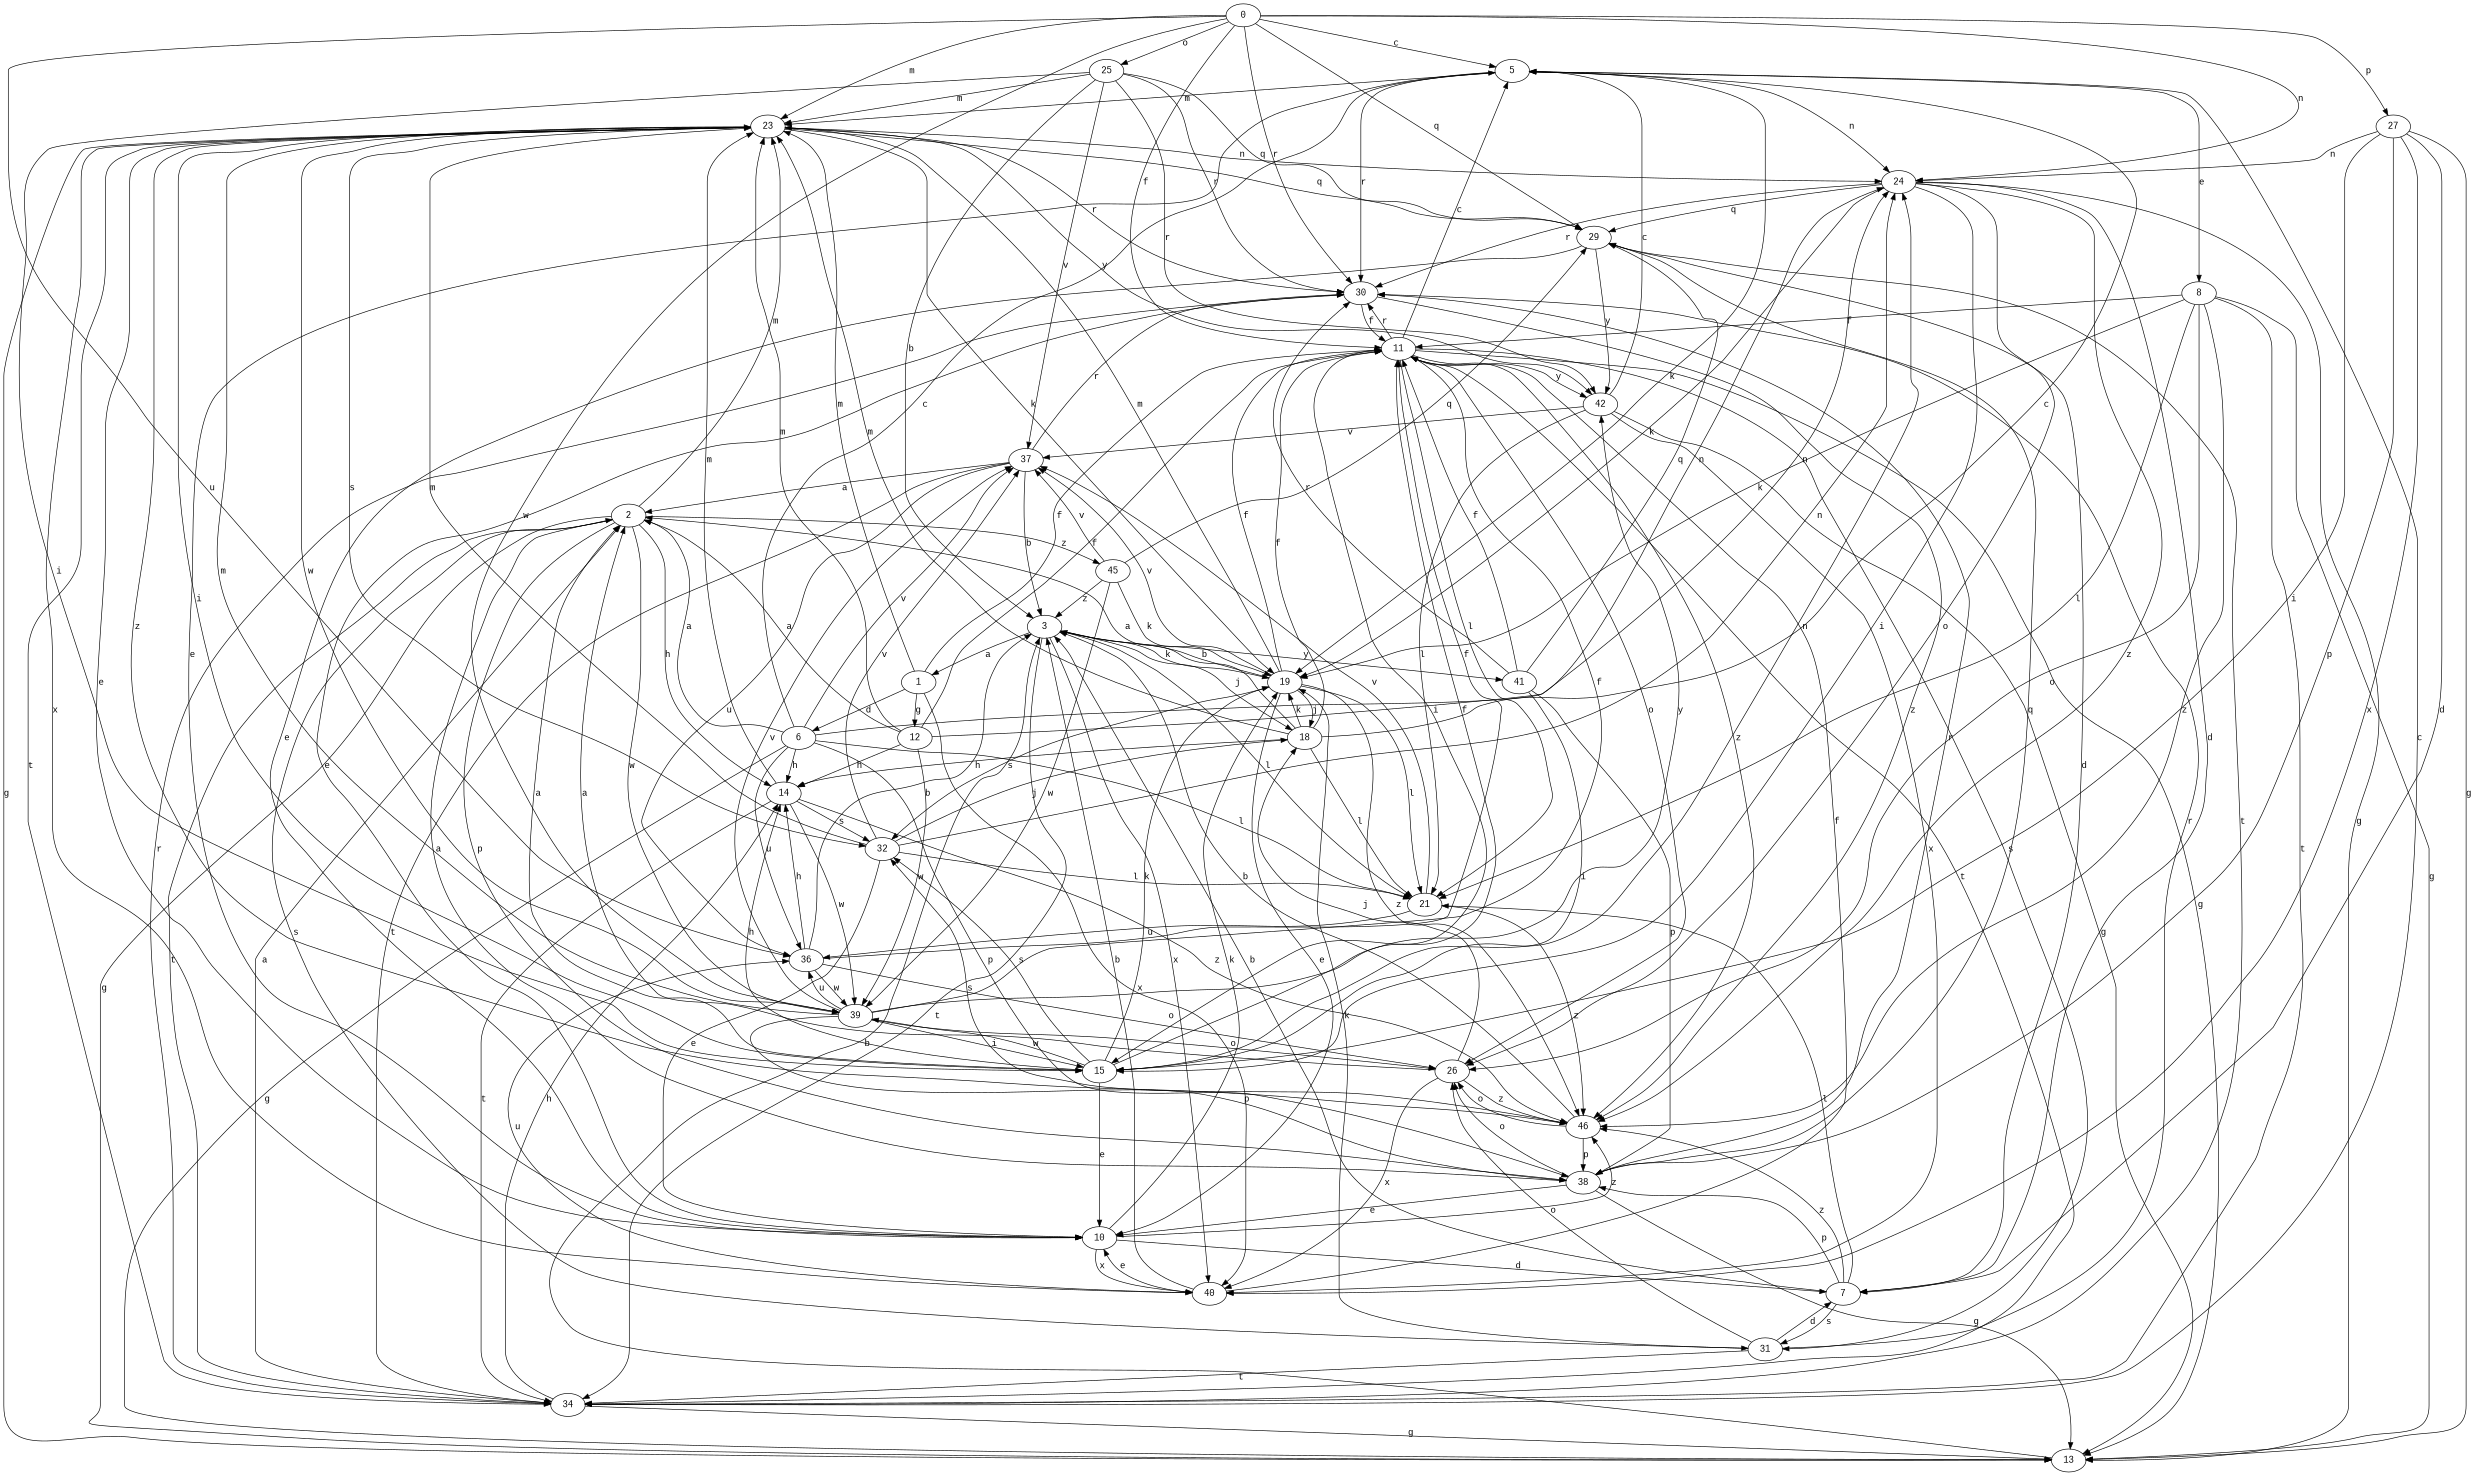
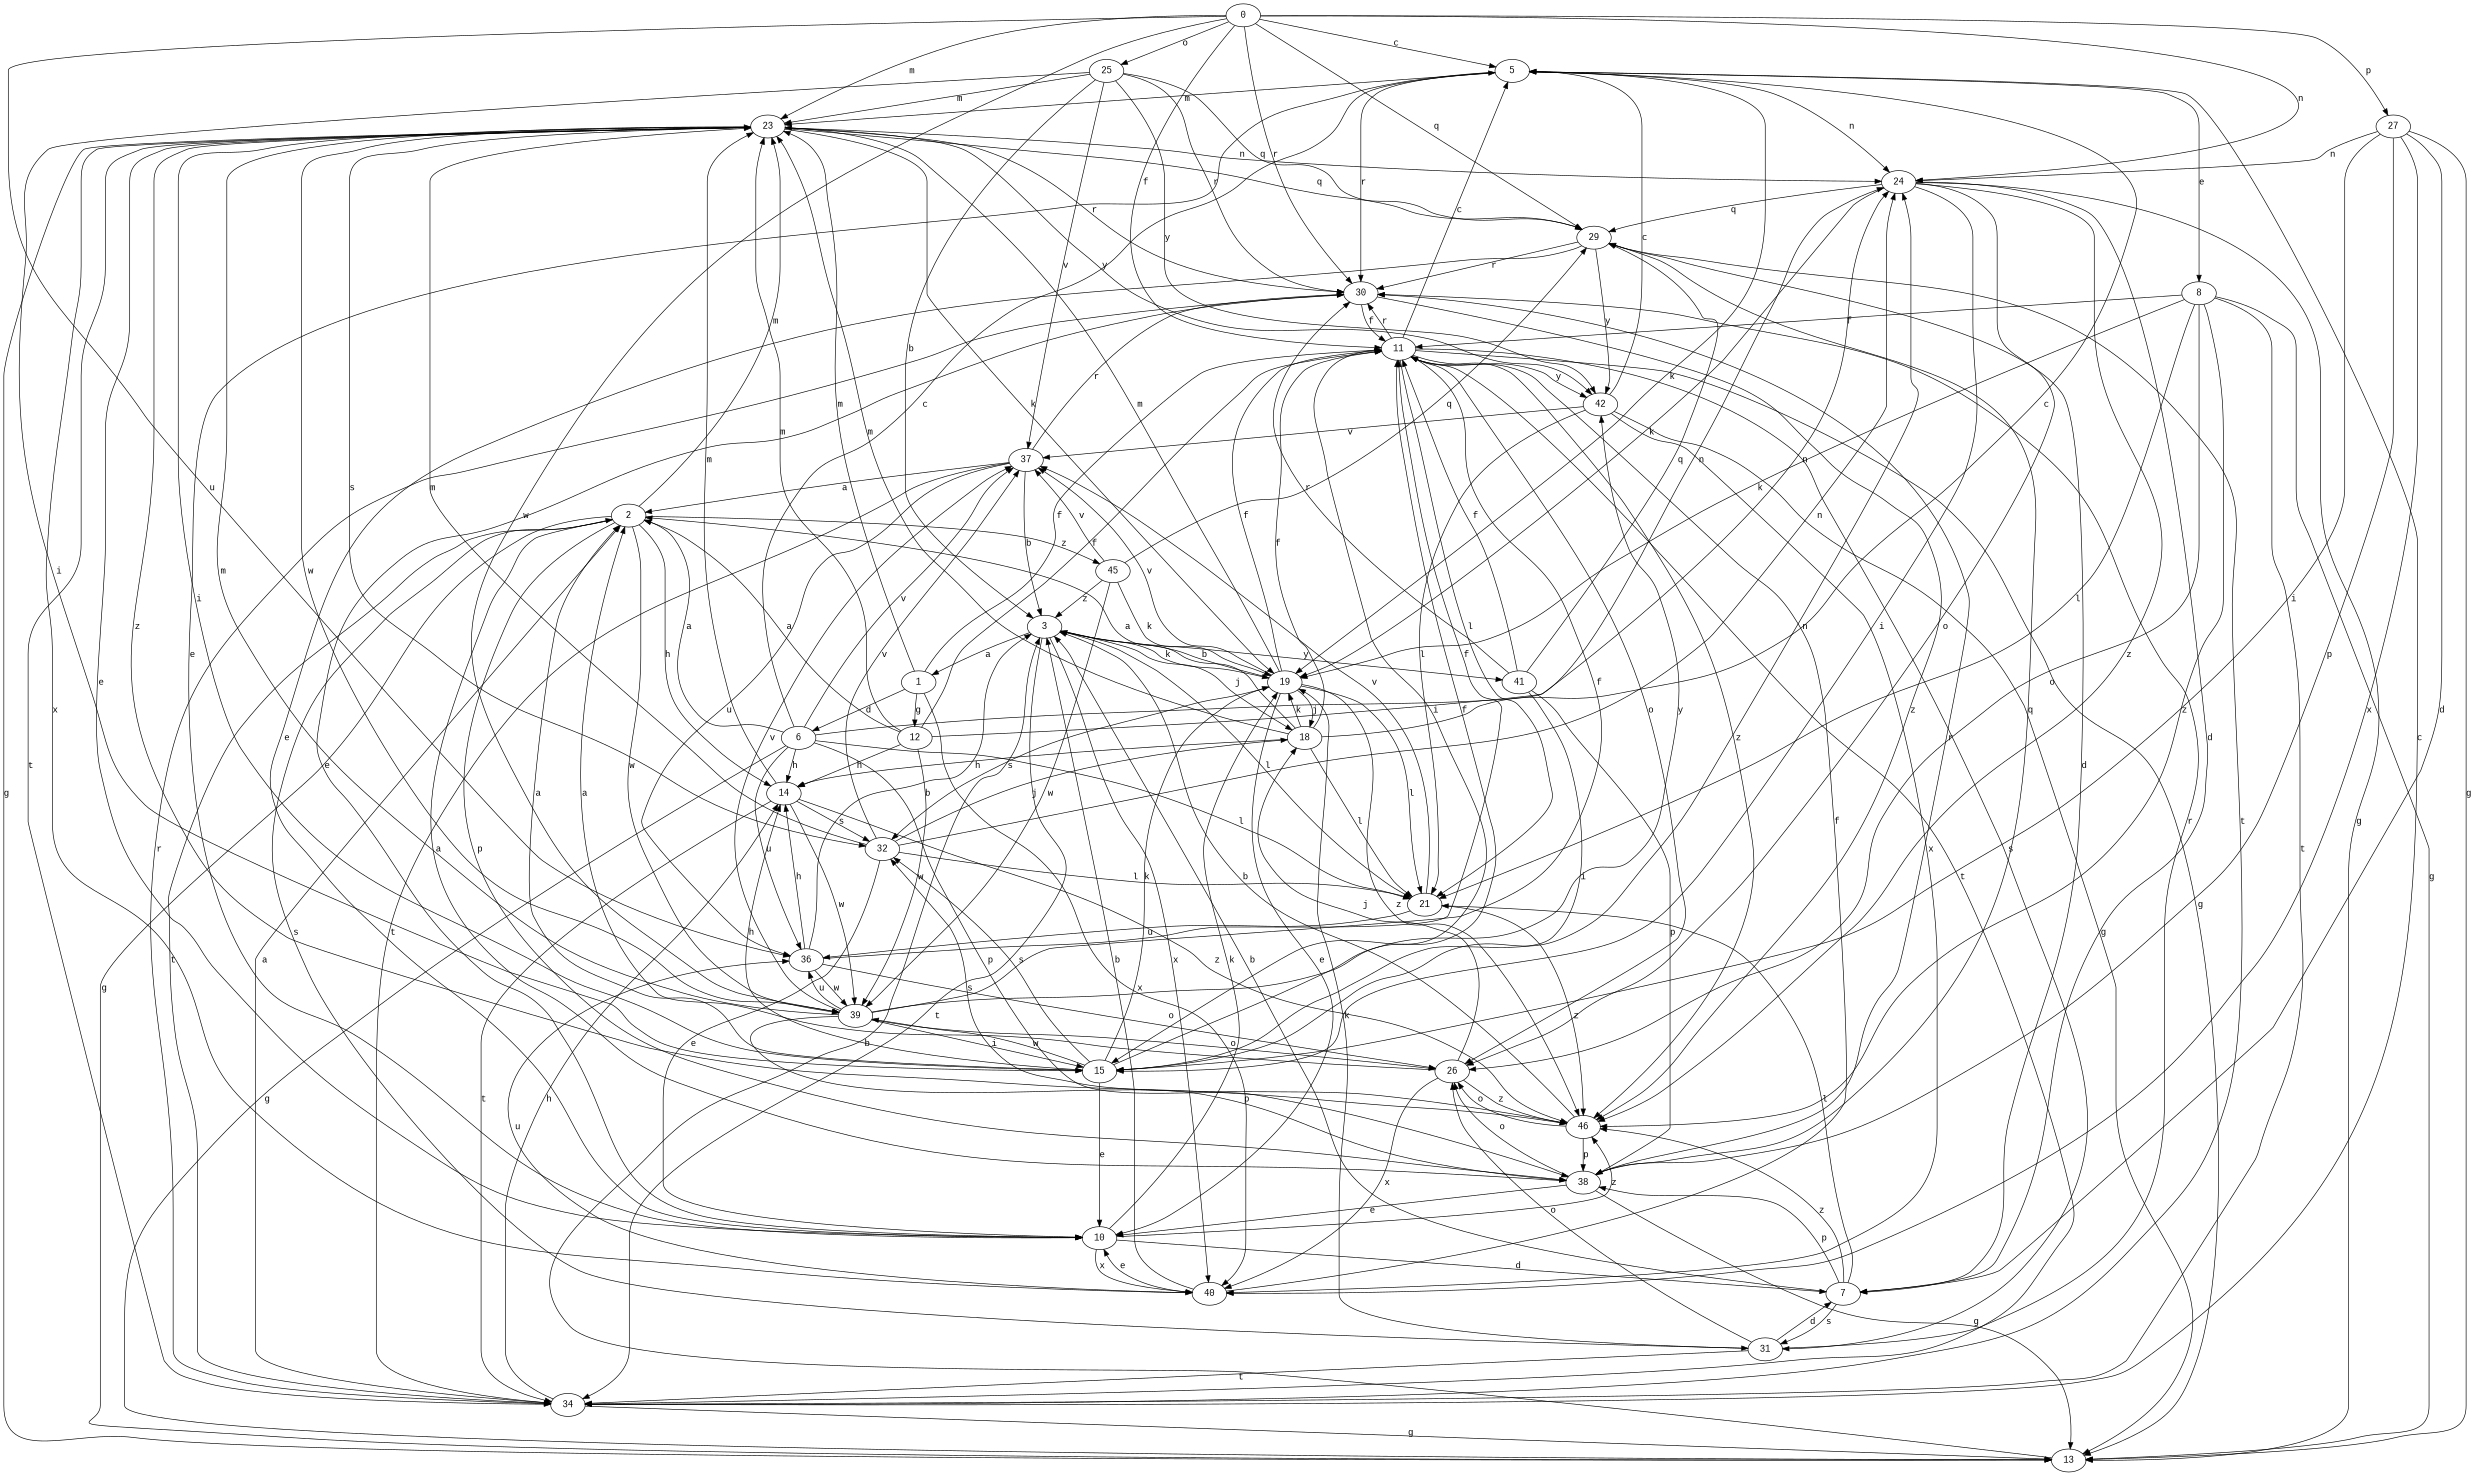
edge "24" -> "30": now "29" -> "30"
edge "25" -> "42": label "r" -> "y"
